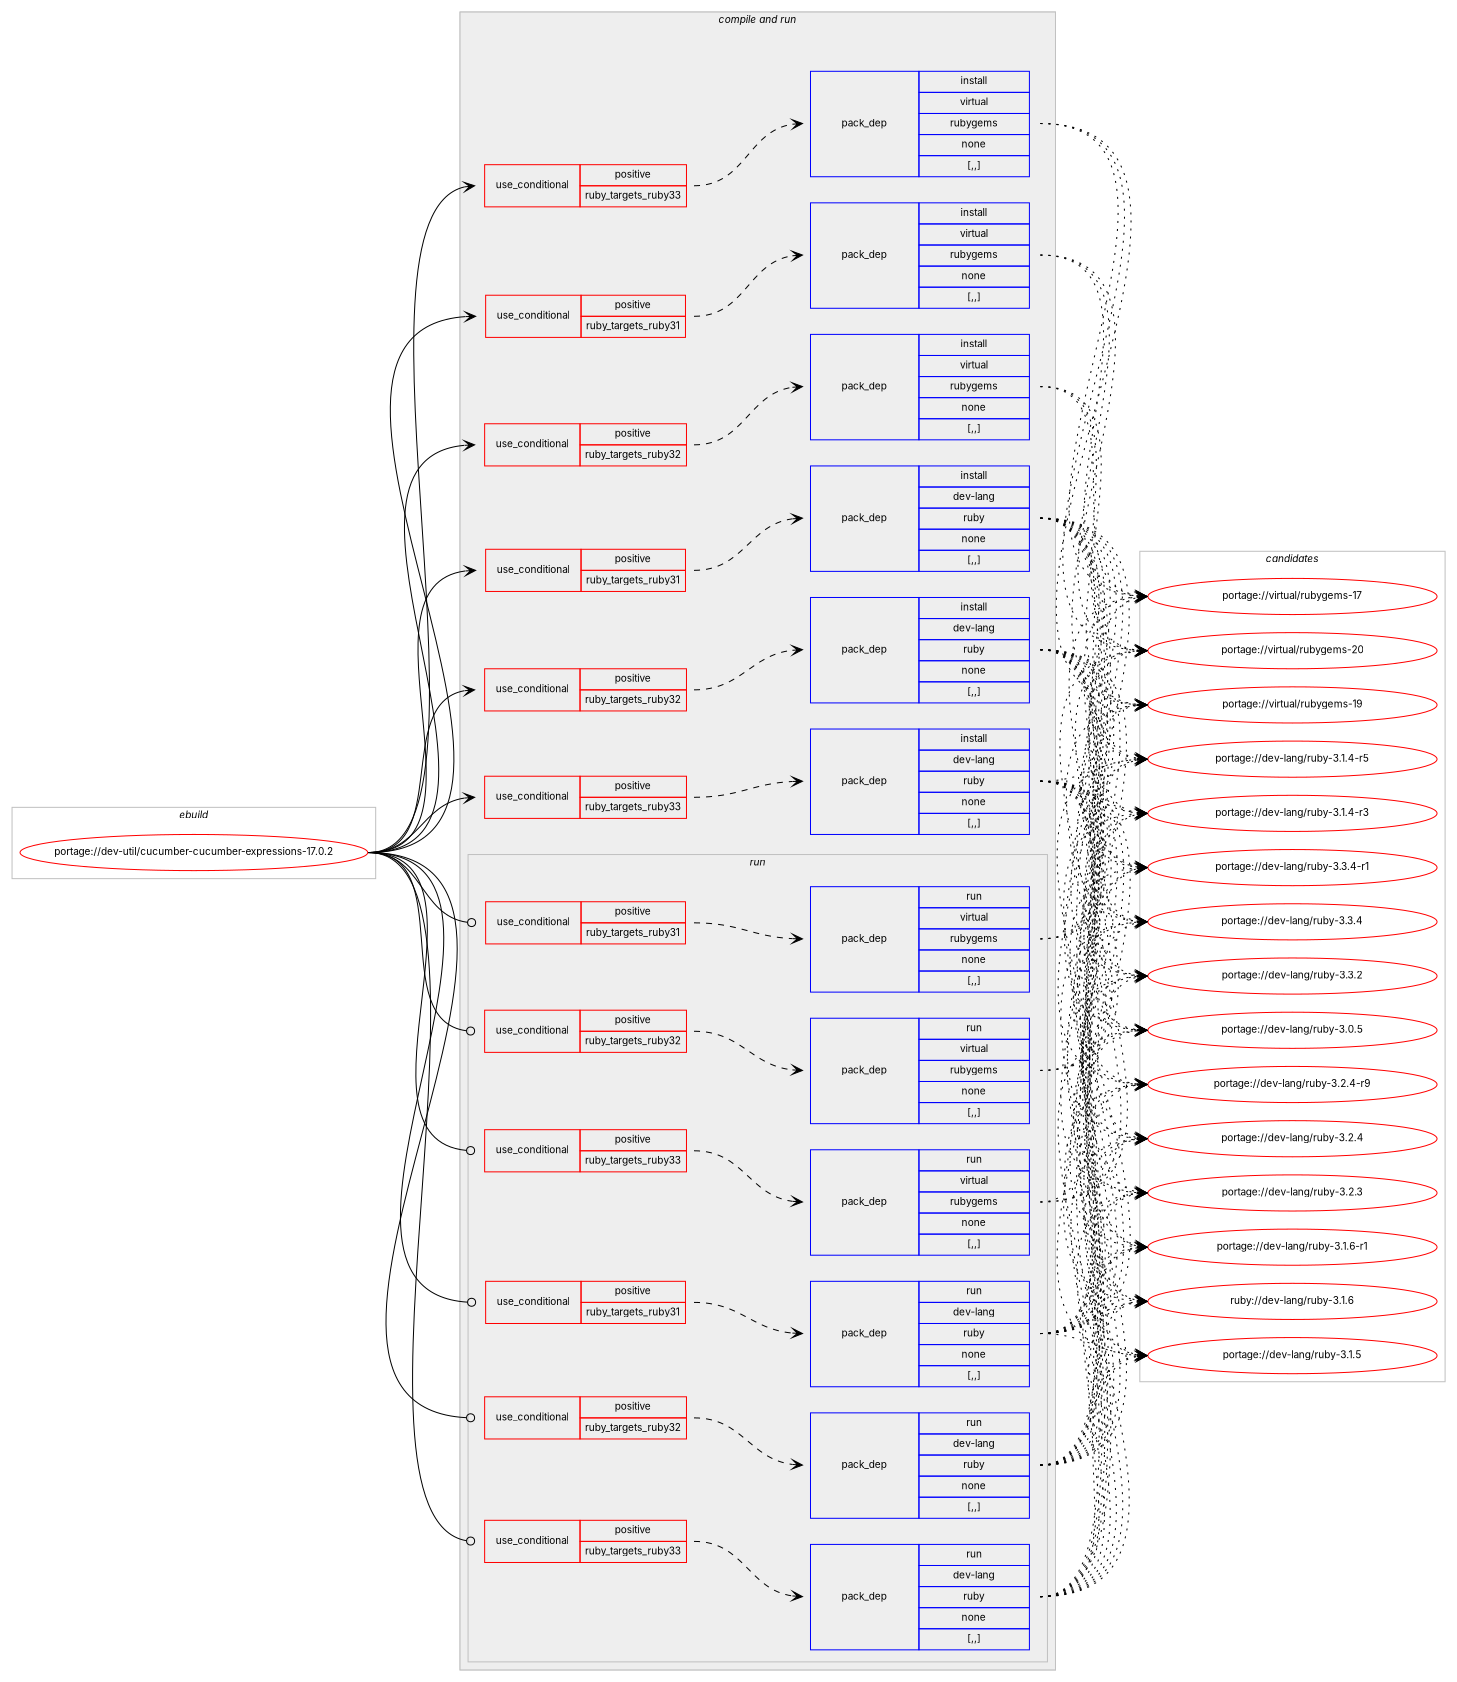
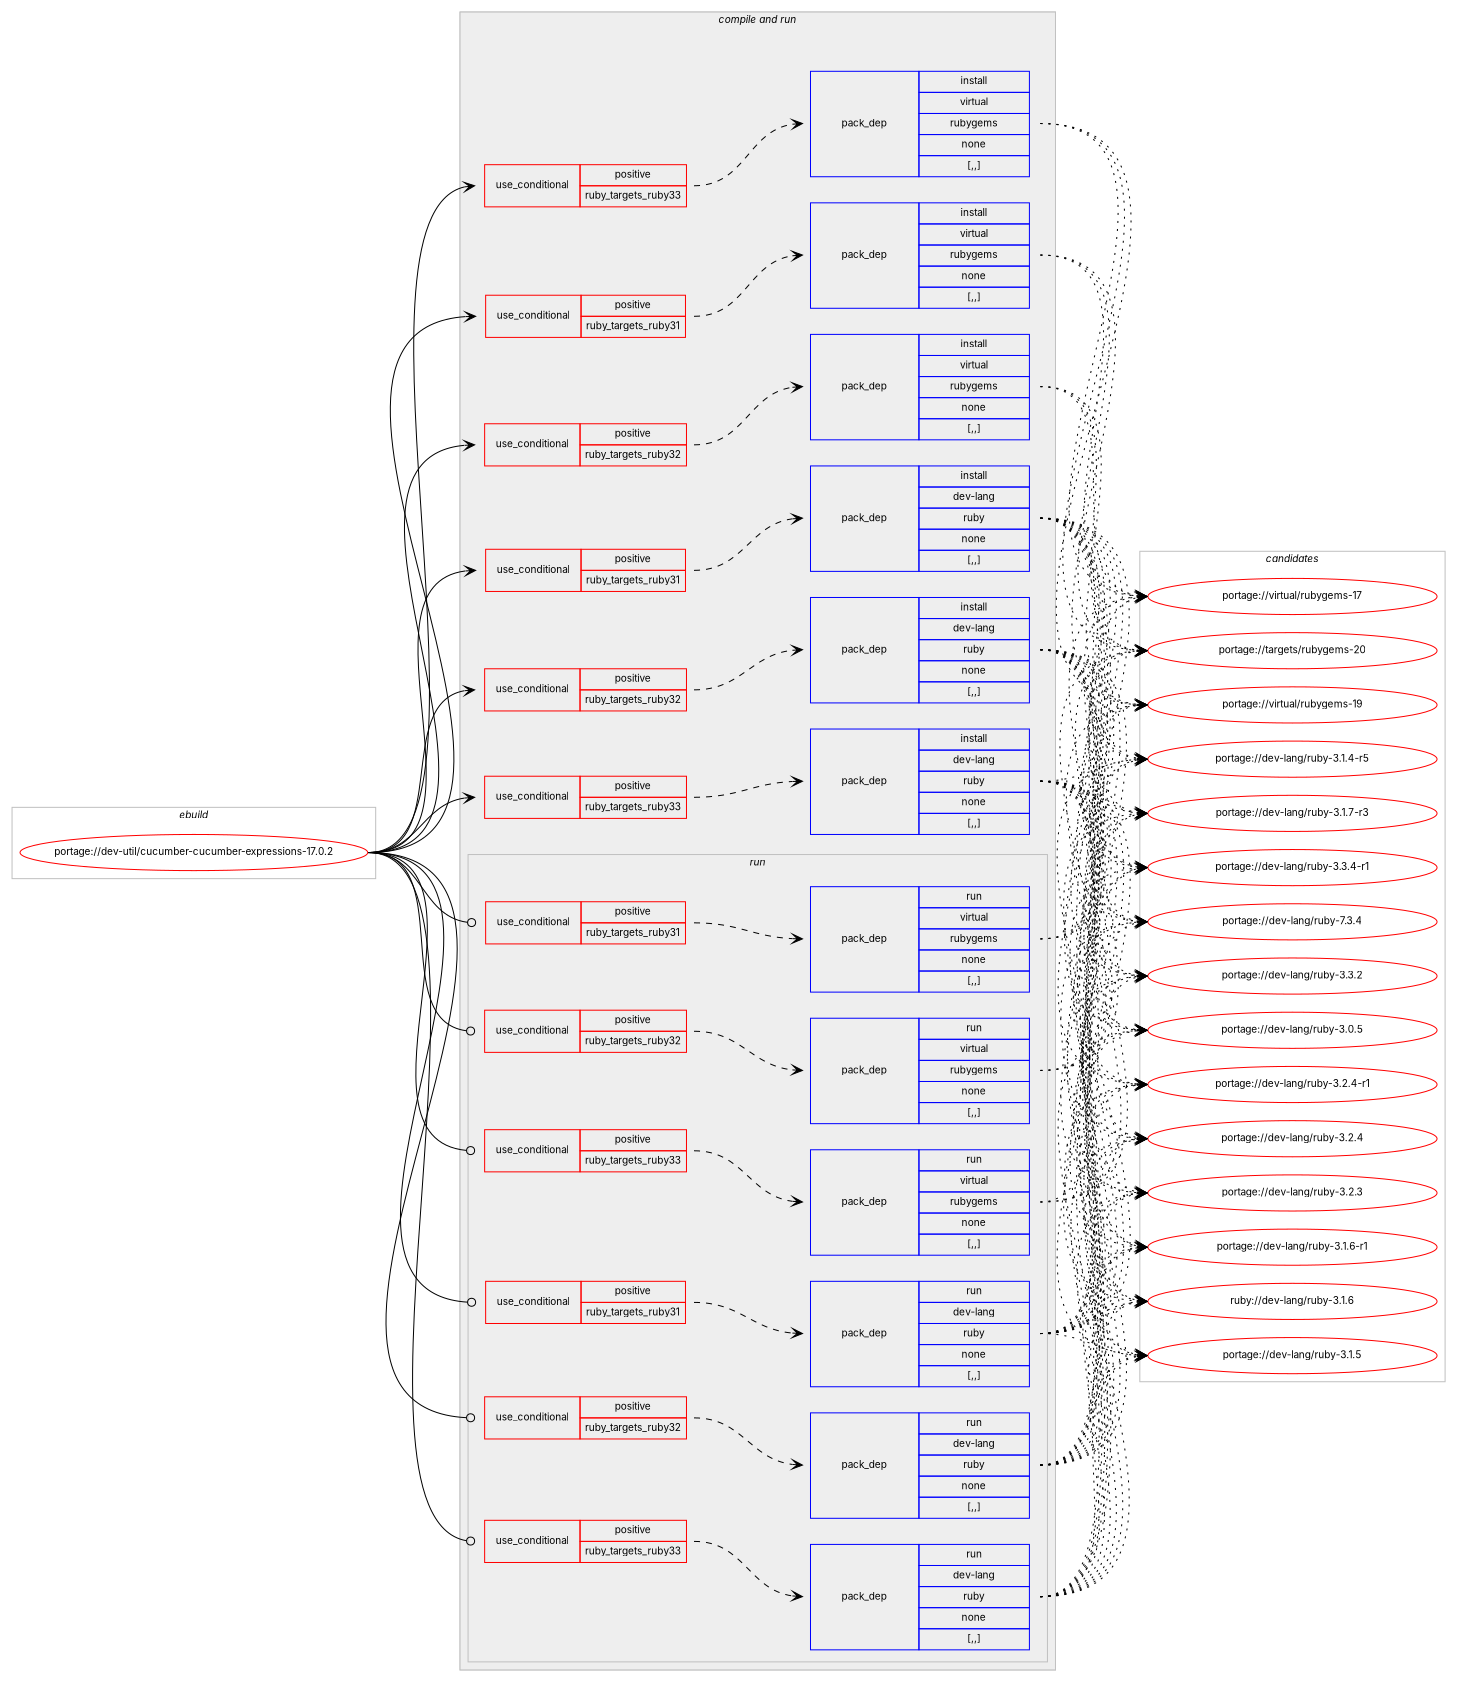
node "portage://virtual/rubygems-20": label "portage://virtual/rubygems-20" -> "portage://targets/rubygems-20"
node "portage://dev-lang/ruby-3.1.4-r3": label "portage://dev-lang/ruby-3.1.4-r3" -> "portage://dev-lang/ruby-3.1.7-r3"
node "portage://dev-lang/ruby-3.3.4": label "portage://dev-lang/ruby-3.3.4" -> "portage://dev-lang/ruby-7.3.4"
node "portage://dev-lang/ruby-3.2.4-r9": label "portage://dev-lang/ruby-3.2.4-r9" -> "portage://dev-lang/ruby-3.2.4-r1"
